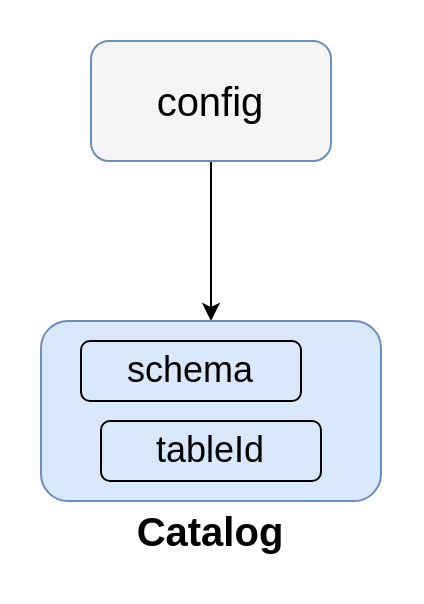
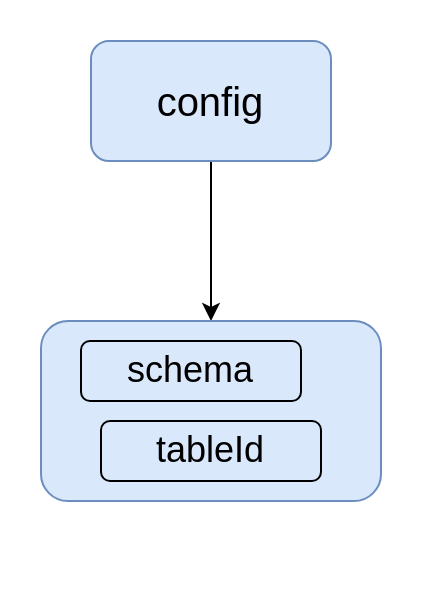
node "config": fillcolor #f5f5f5 -> #dae8fc
node "Catalog": removed
